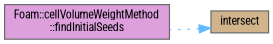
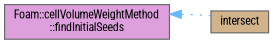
edge "Foam::cellVolumeWeightMethod ::findInitialSeeds" -> "intersect": reversed
